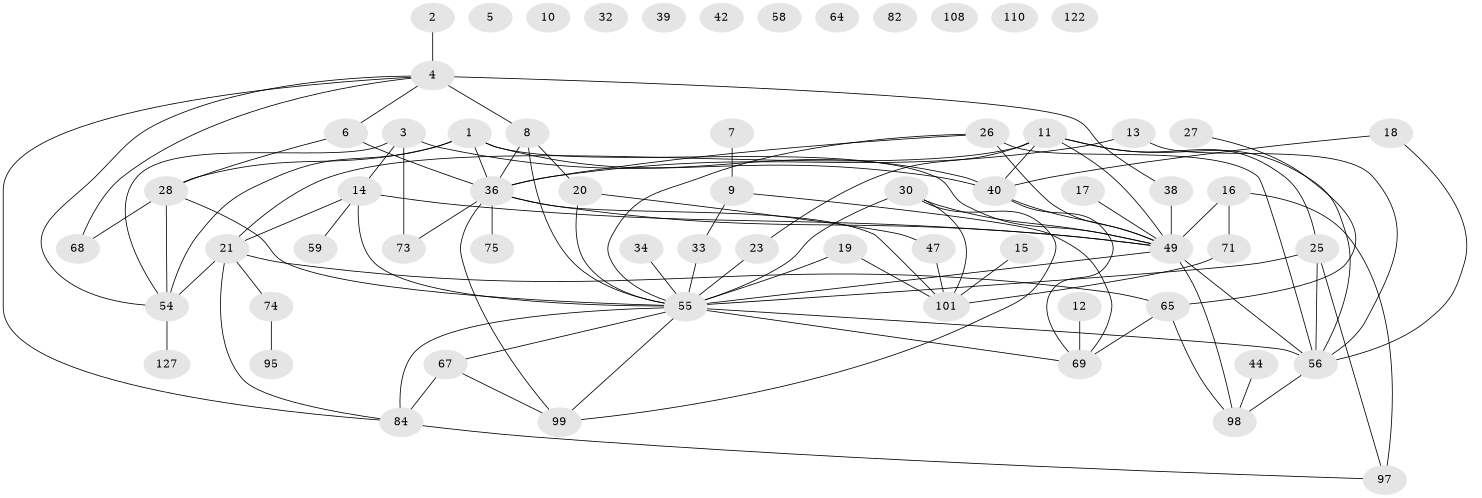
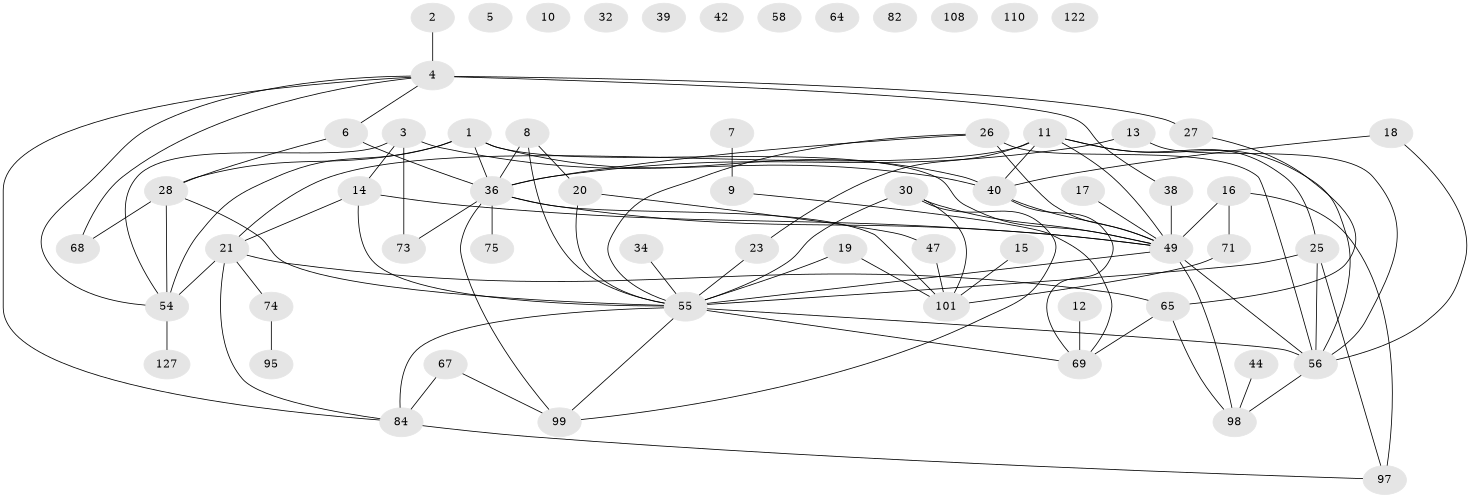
edge "4" -- "8": now "4" -- "27"
node "59": removed
node "33": removed
edge "55" -- "67": removed
